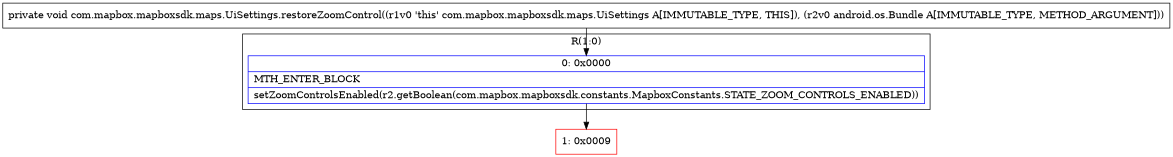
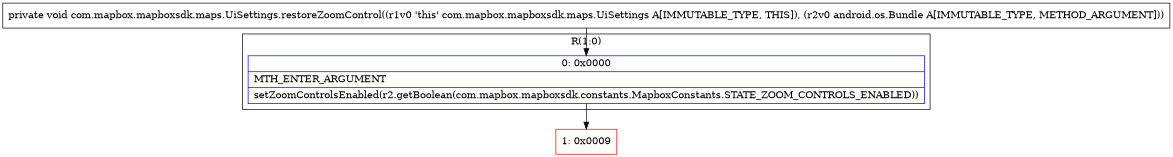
node "0: 0x0000": text "MTH_ENTER_BLOCK" -> "MTH_ENTER_ARGUMENT"
